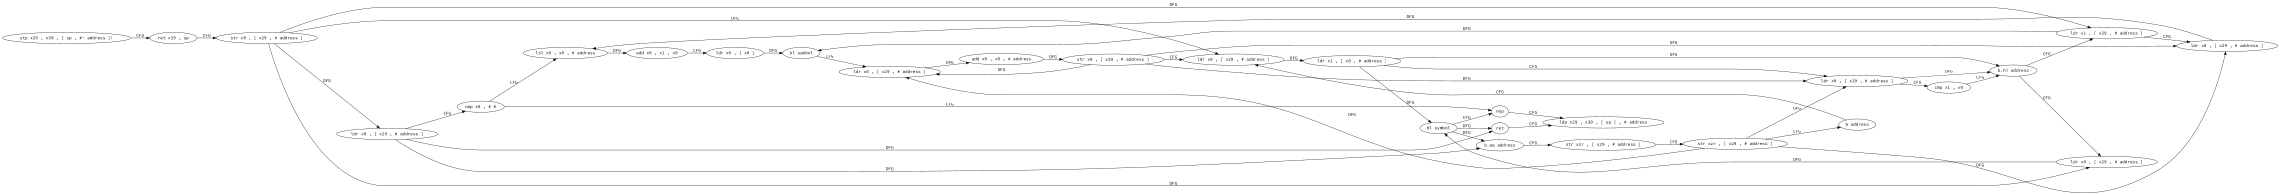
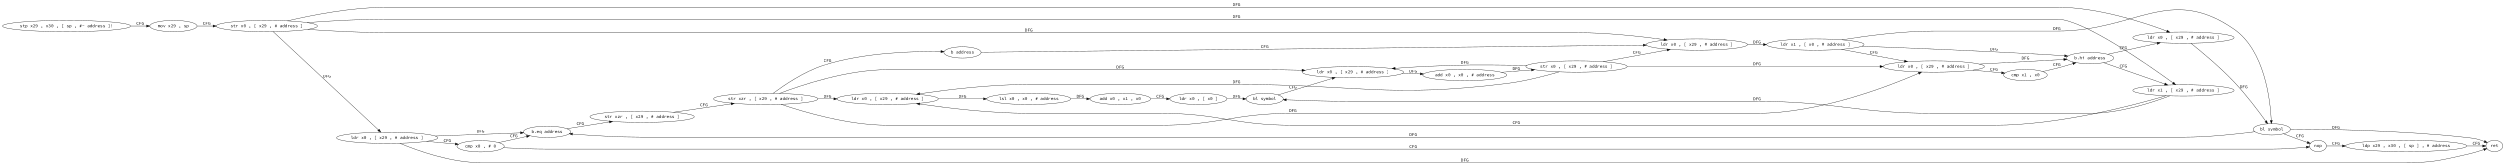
node "ret x29 , sp": label "ret x29 , sp" -> "mov x29 , sp"
edge "cmp x0 , # 0" -> "lsl x0 , x0 , # address": now "cmp x0 , # 0" -> "b.eq address"
edge "ret" -> "ldp x29 , x30 , [ sp ] , # address": reversed
